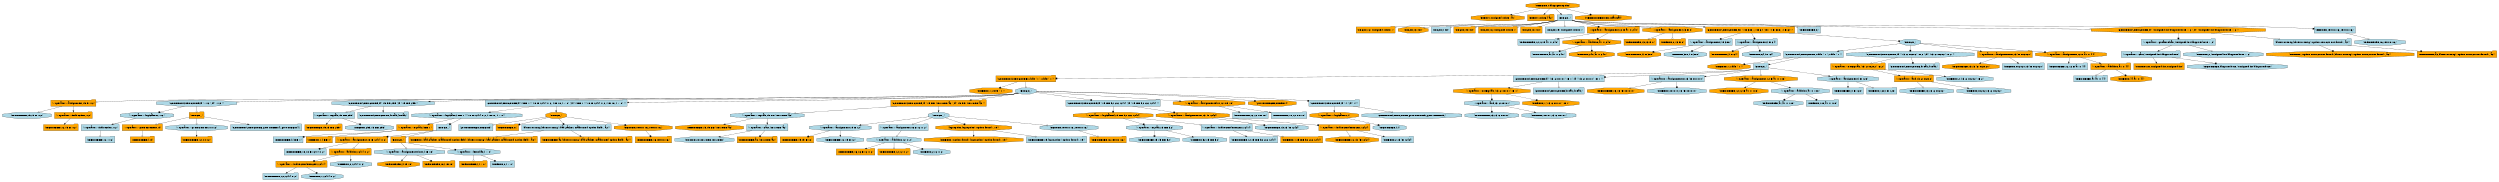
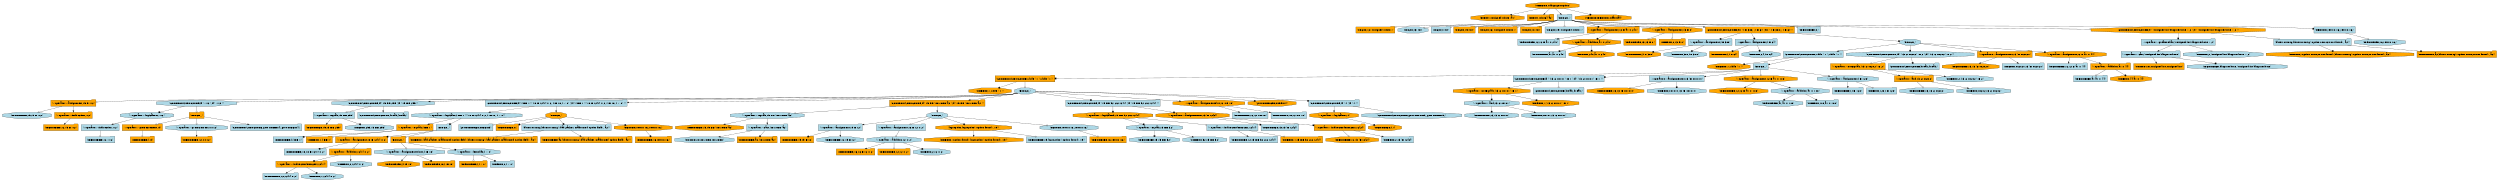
node "(LOCAL,v3: int)": fillcolor orange -> lightblue
node "(<operator>.assignment,v9 = v2)": shape octagon -> folder
node "(IDENTIFIER,v3,v3 |= v2[2])": shape octagon -> folder
node "(IDENTIFIER,i,!i)": fillcolor lightblue -> orange
